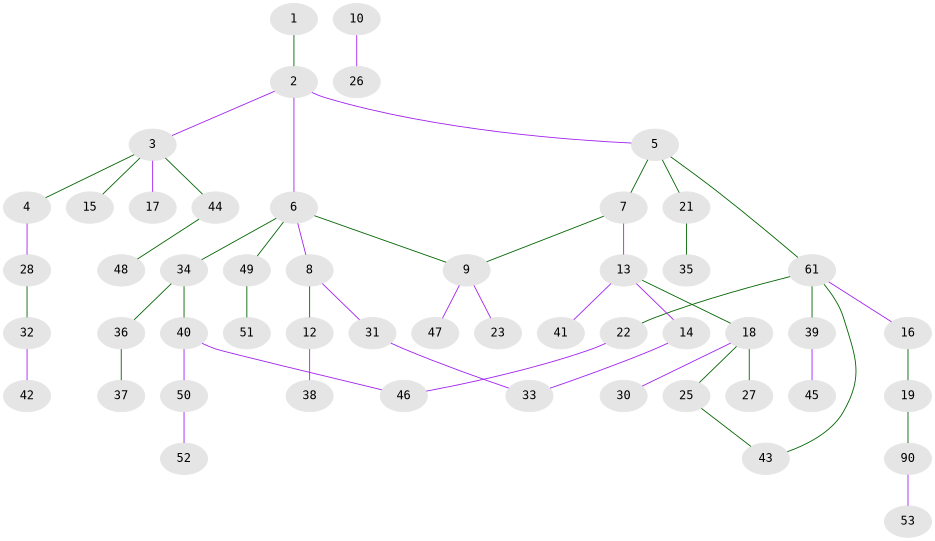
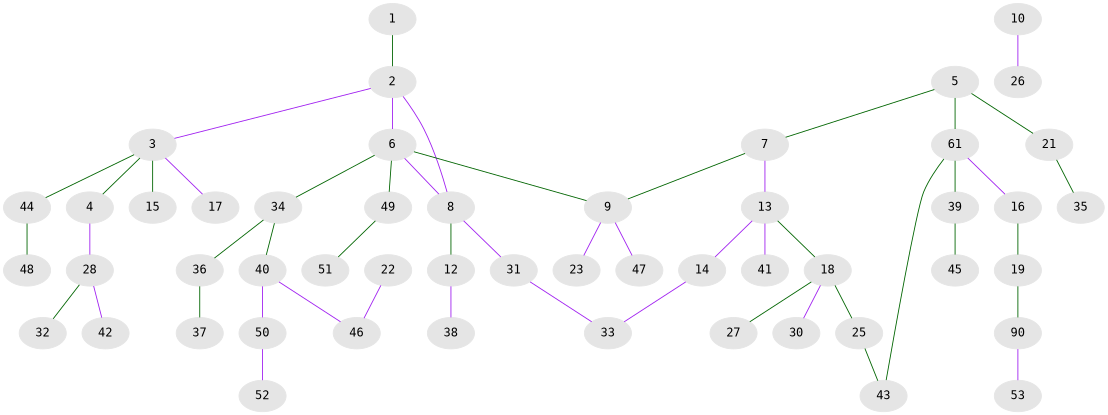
edge "2" -- "5": now "2" -- "8"
edge "61" -- "22": removed
edge "32" -- "42": now "28" -- "42"
edge "39" -- "45": color purple -> darkgreen
